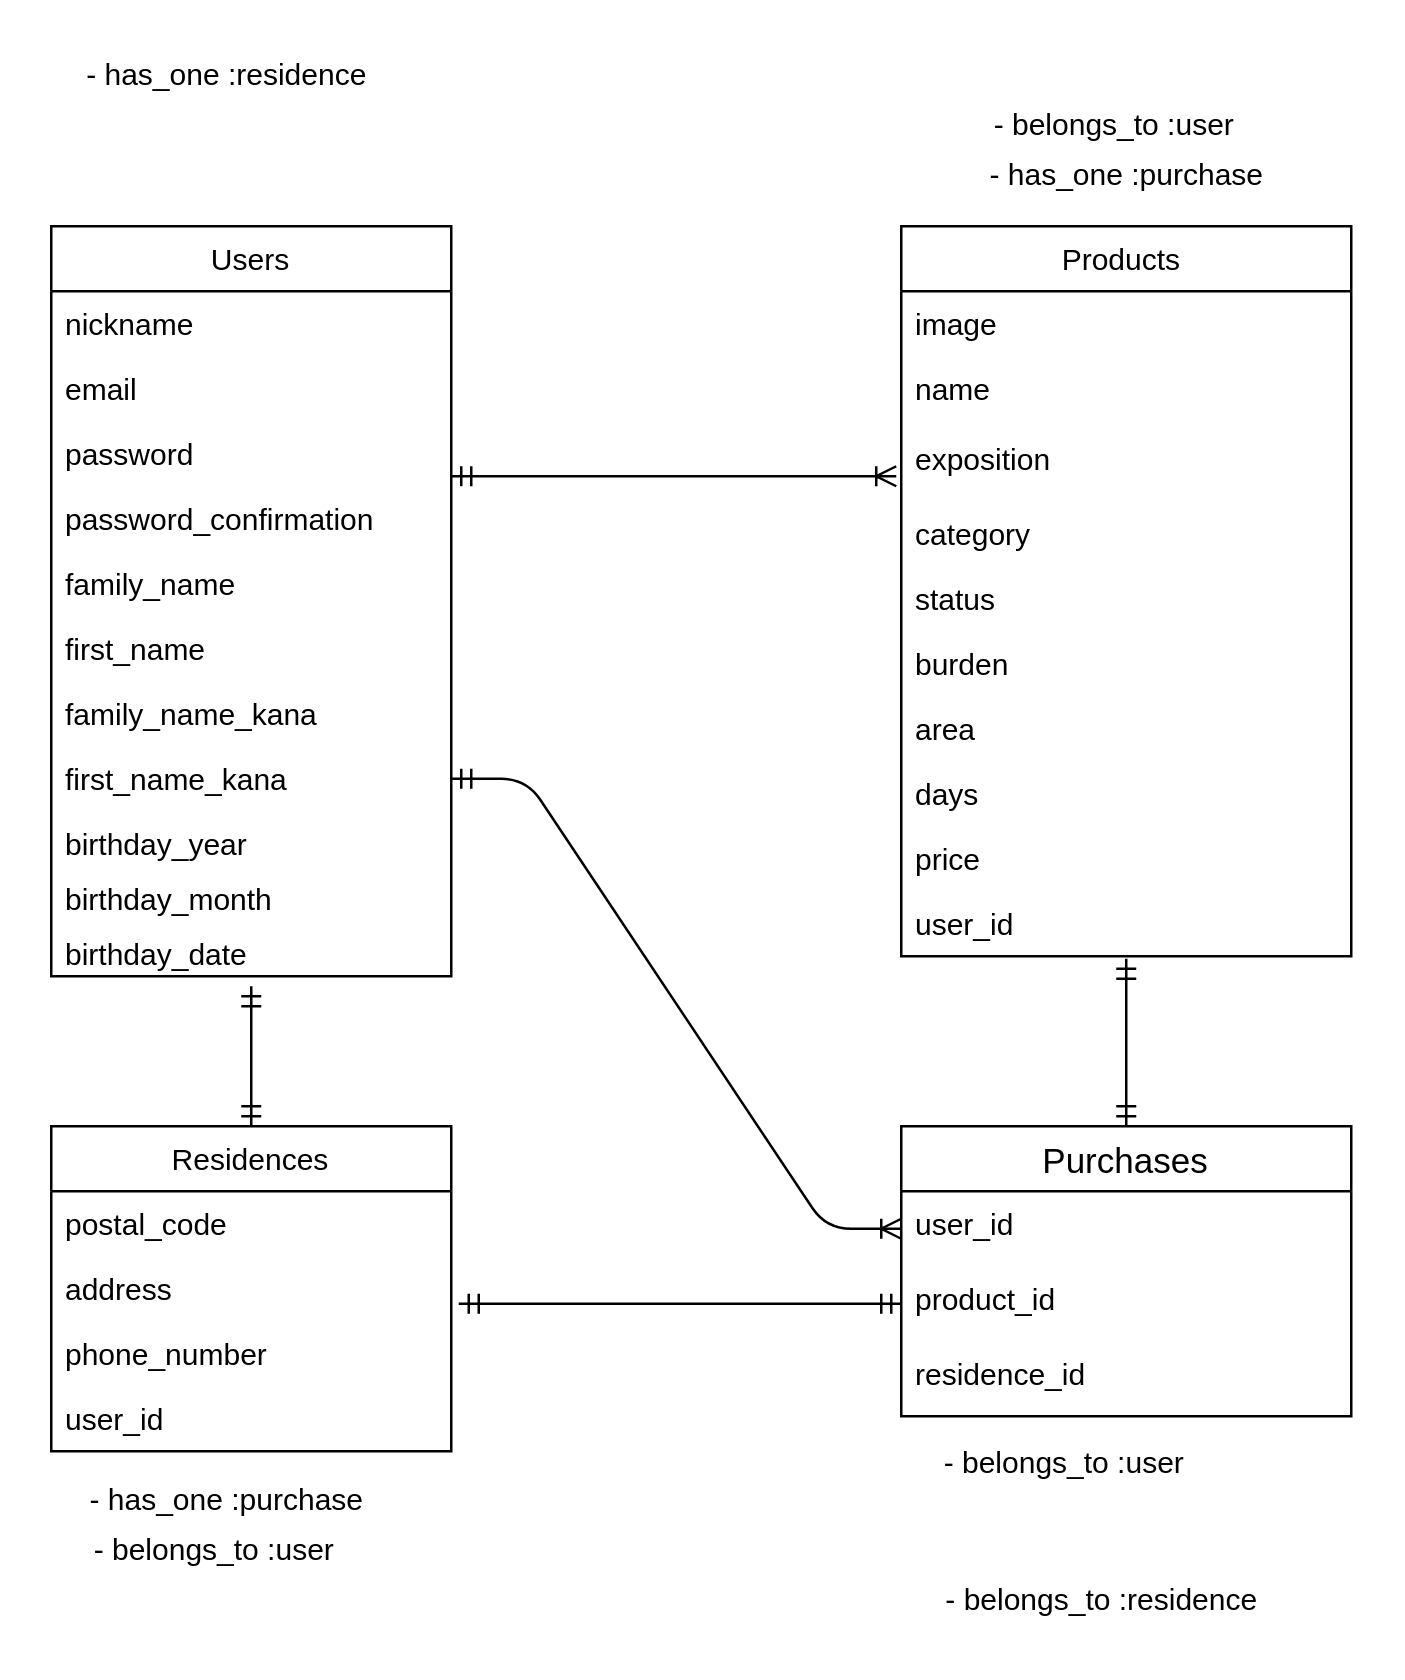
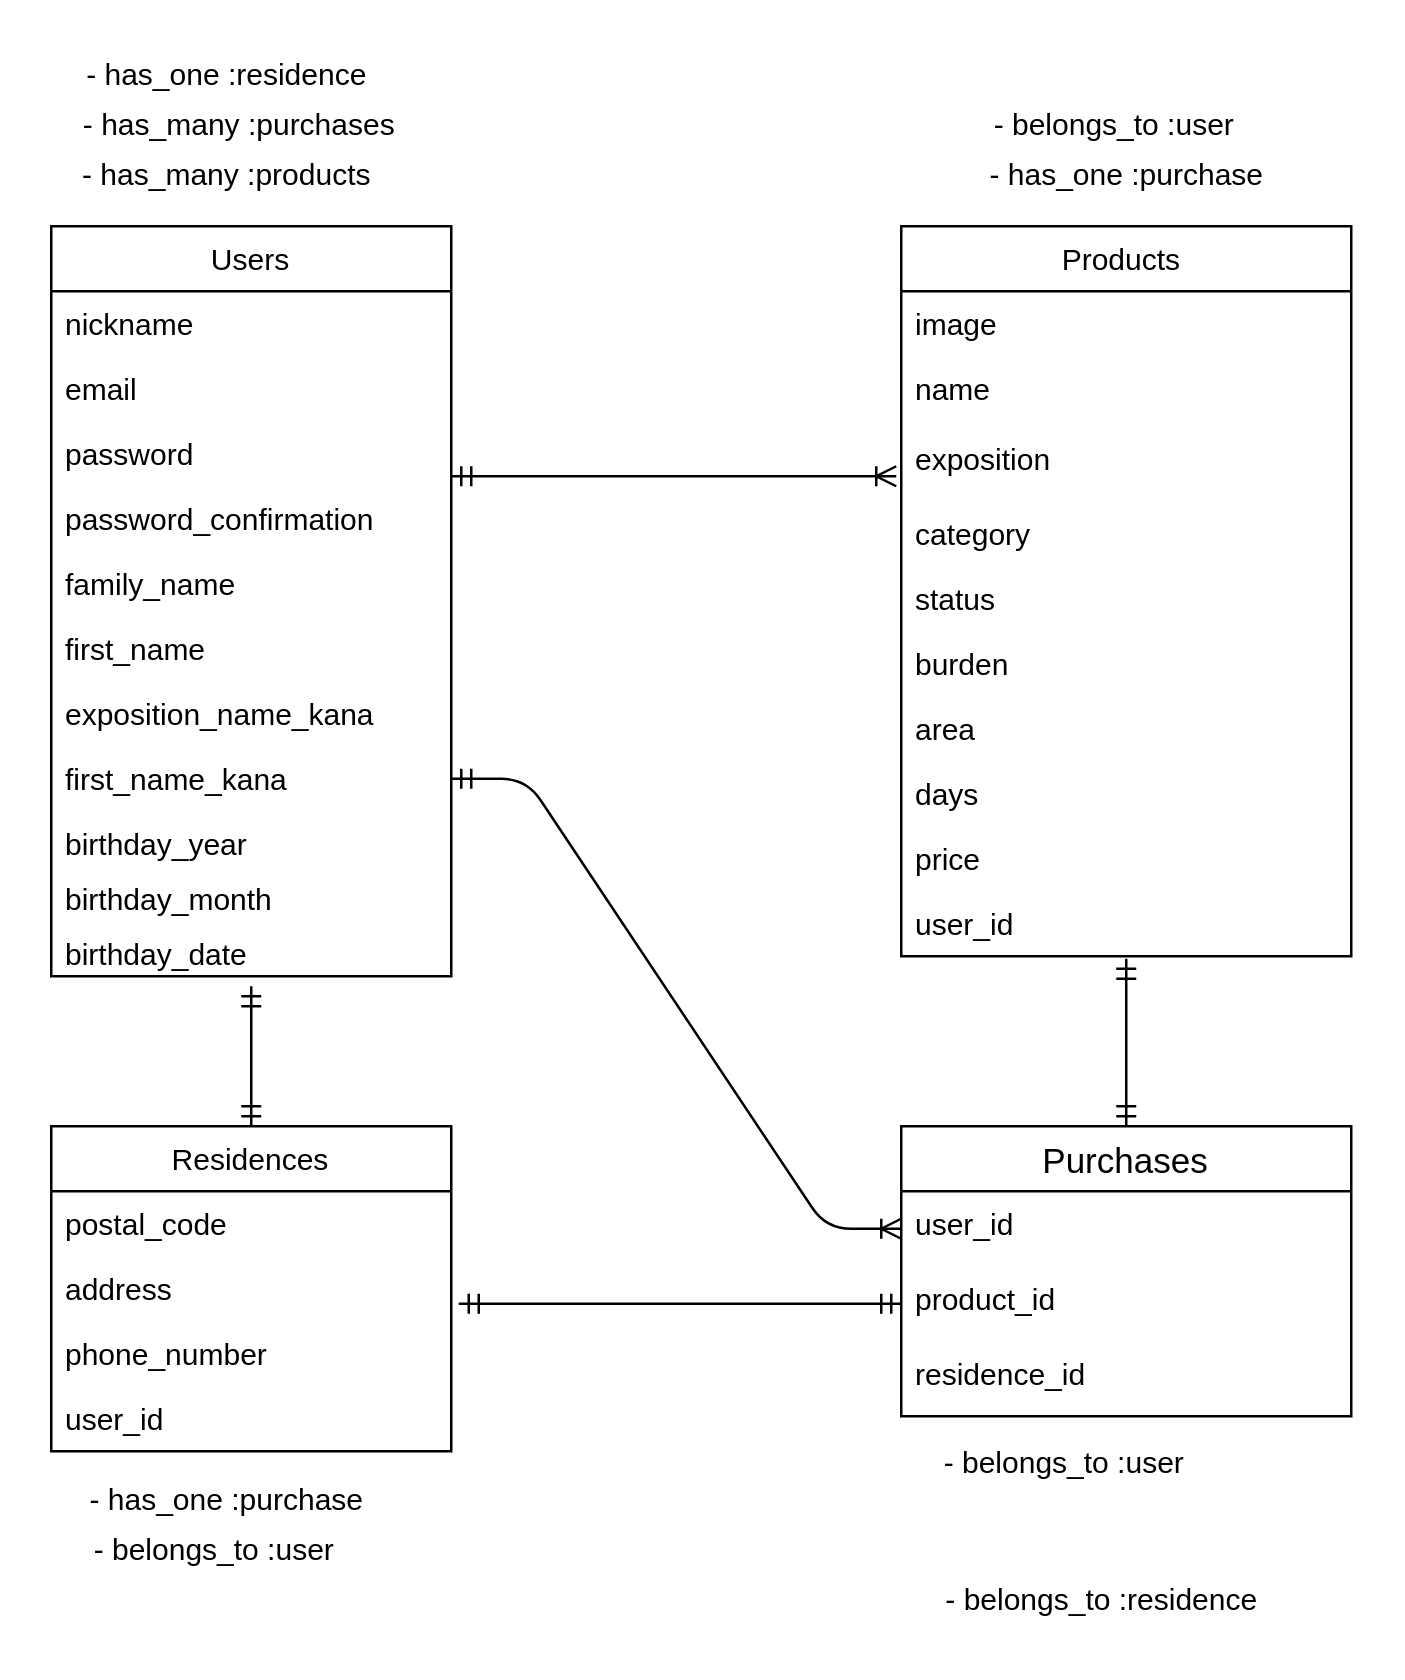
node "- has_many :purchases": added
node "- has_many :products": added
node "family_name_kana": label "family_name_kana" -> "exposition_name_kana"
